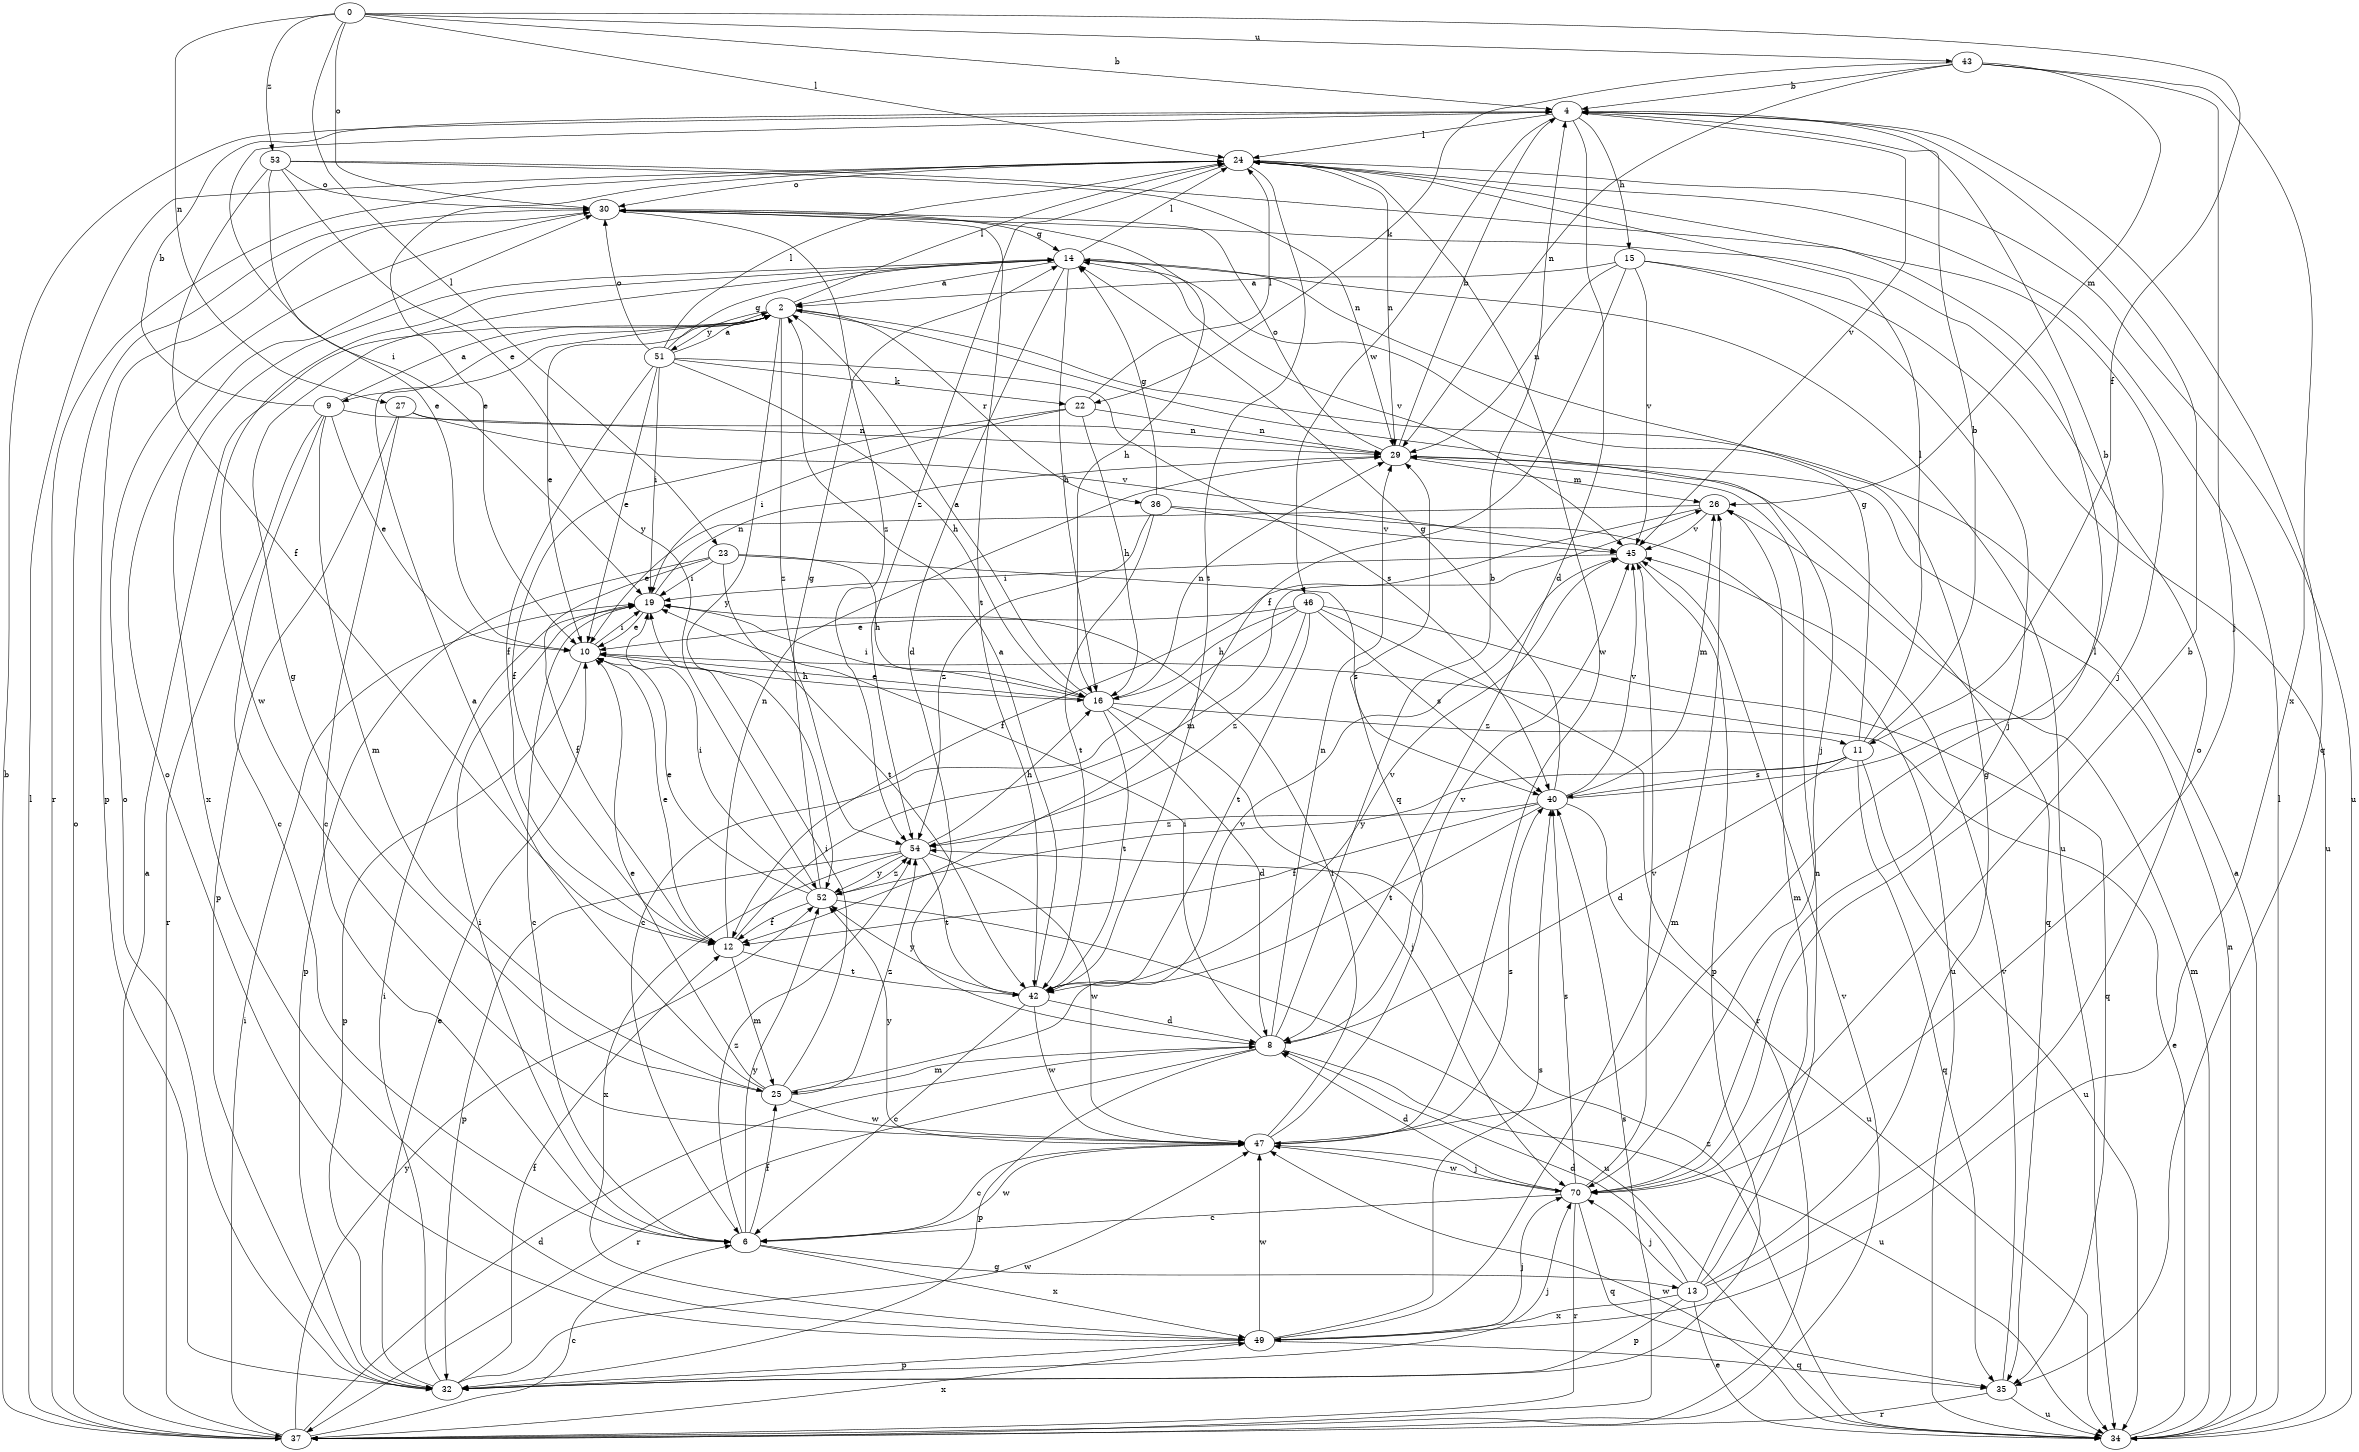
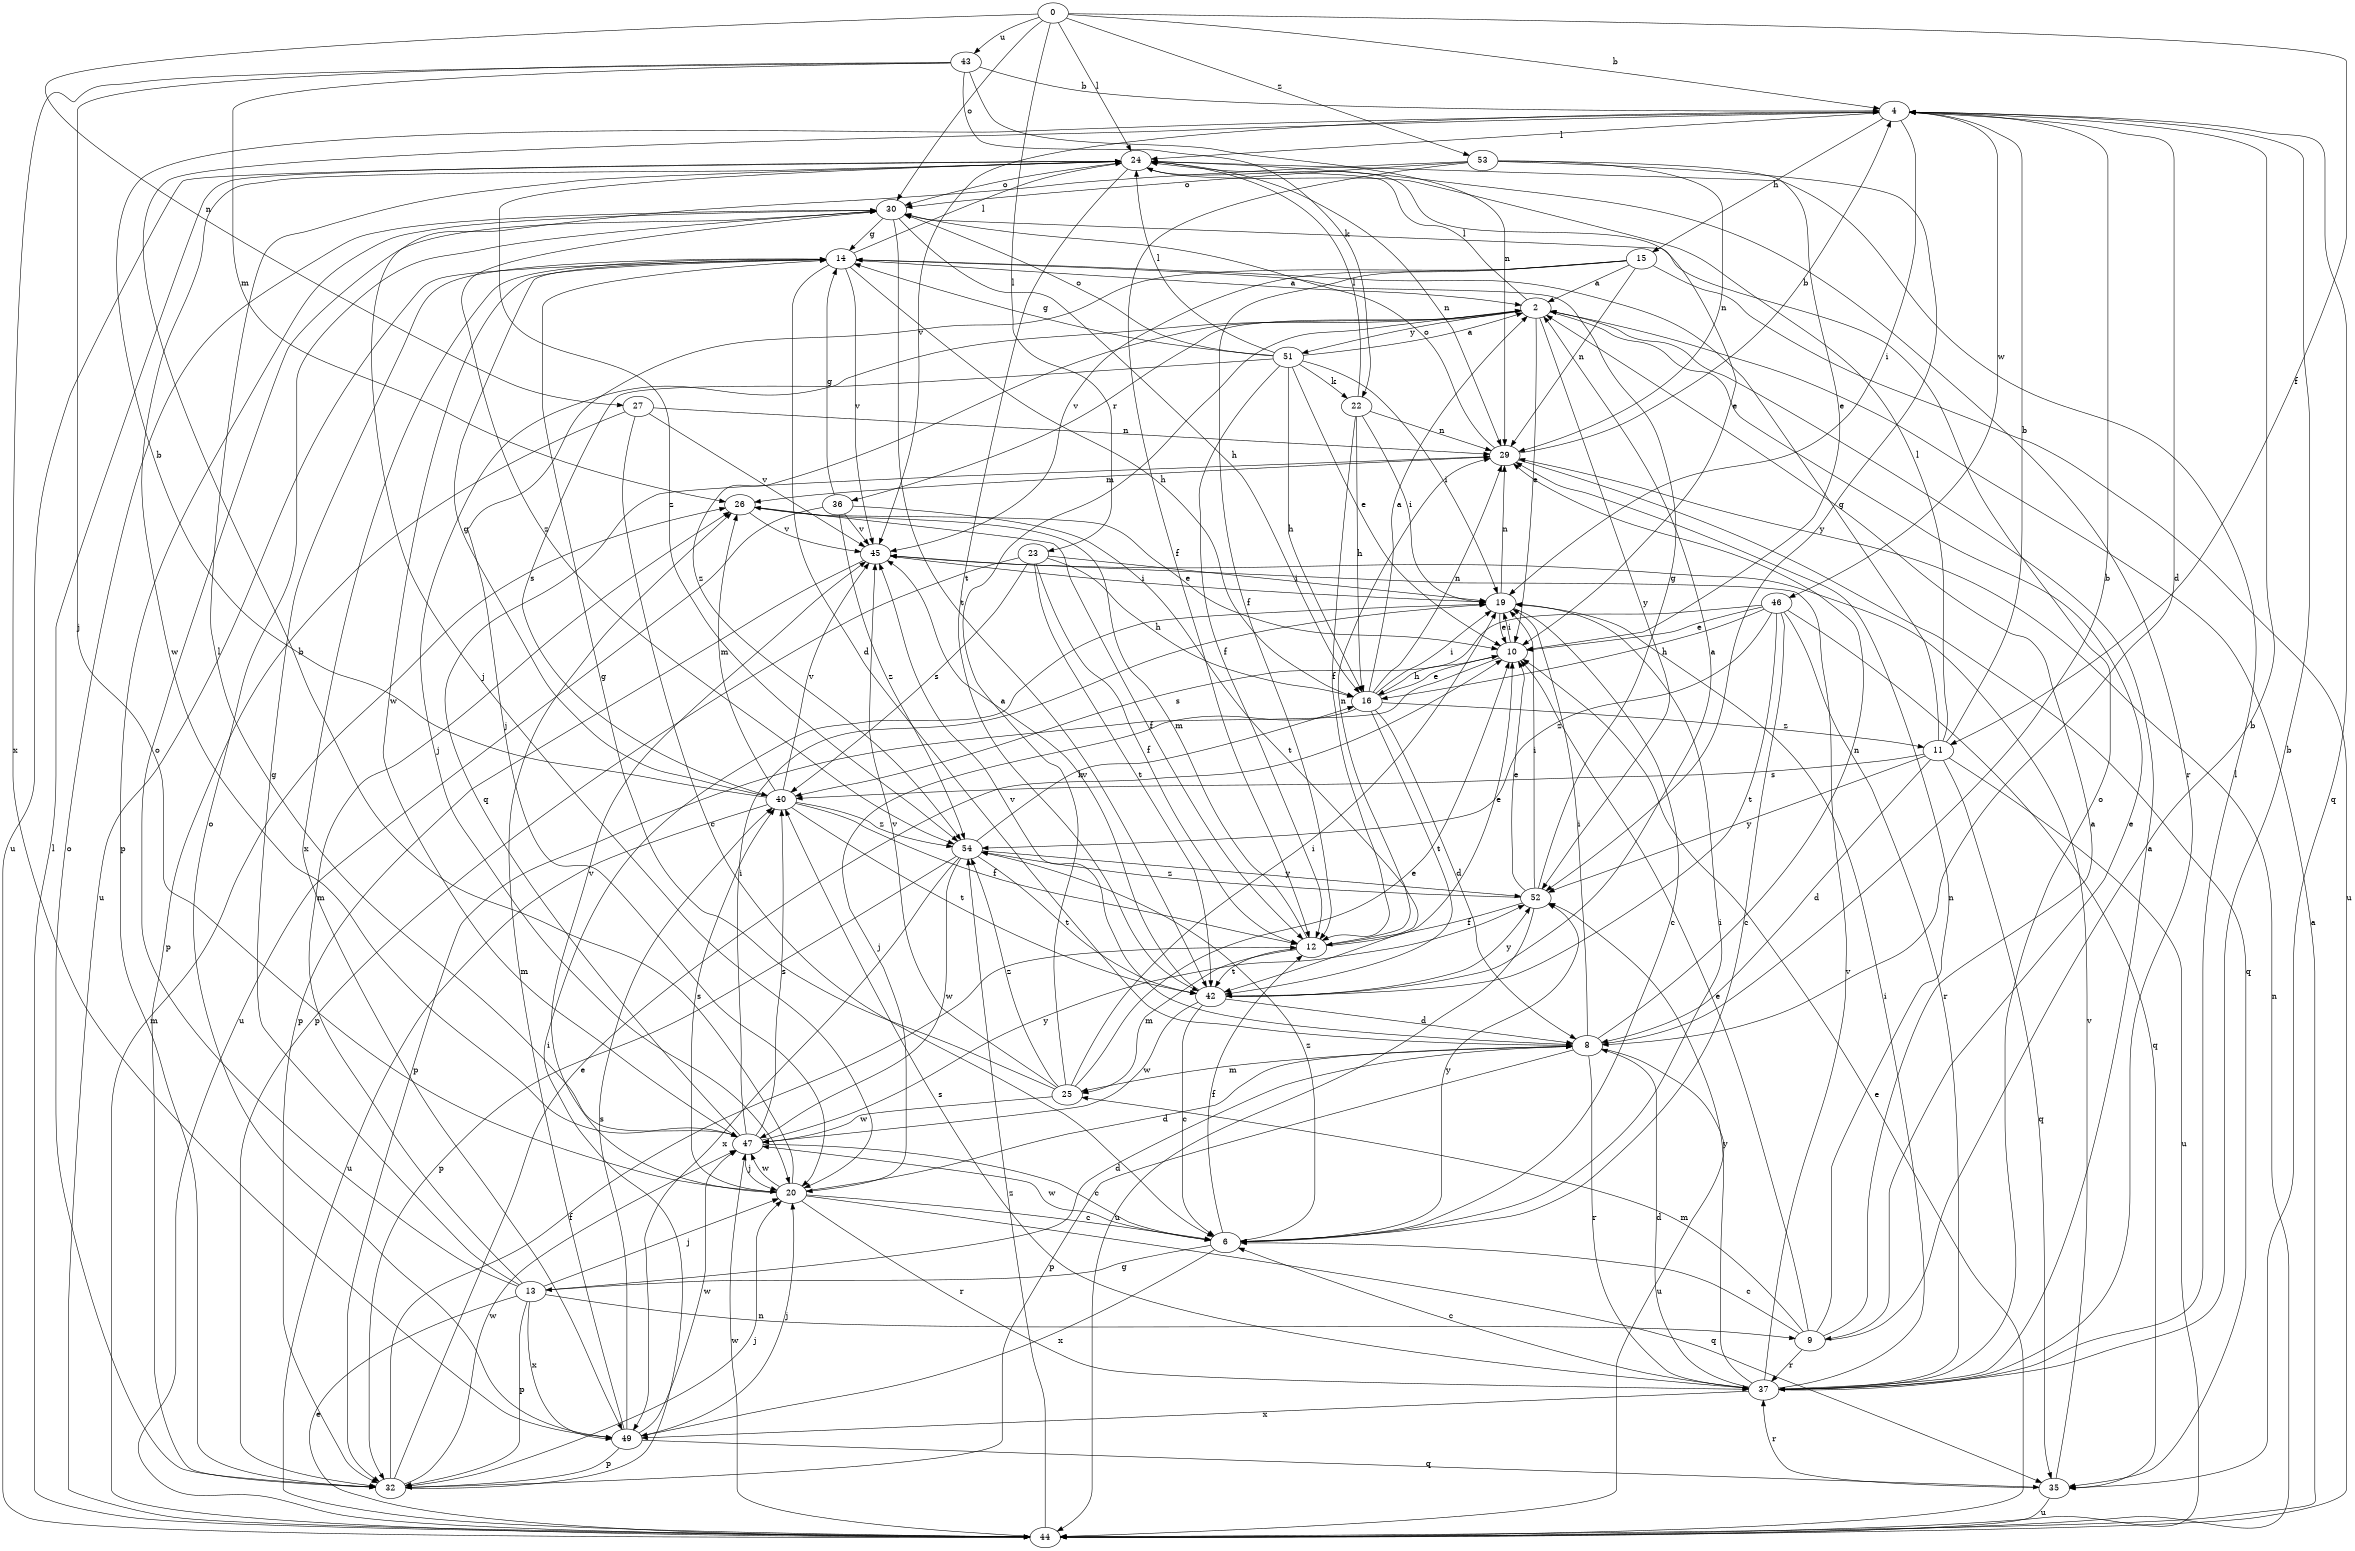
edge "13" -> "29": now "13" -> "9"
edge "6" -> "25": now "6" -> "12"
node "70": label "70" -> "20"
node "34": label "34" -> "44"
